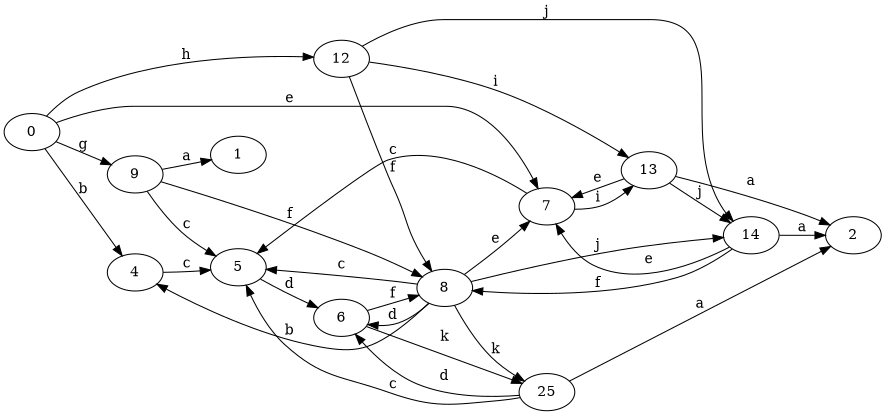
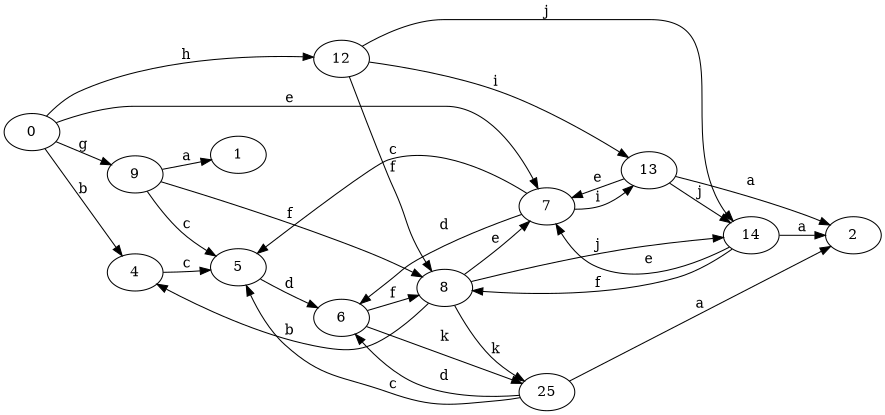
edge "8" -> "5": removed, label "c"
edge "8" -> "6": now "7" -> "6"
